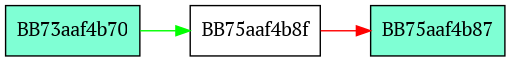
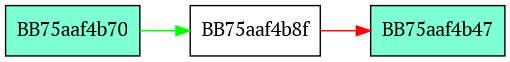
node "BB73aaf4b70": label "BB73aaf4b70" -> "BB75aaf4b70"
node "BB75aaf4b87": label "BB75aaf4b87" -> "BB75aaf4b47"
